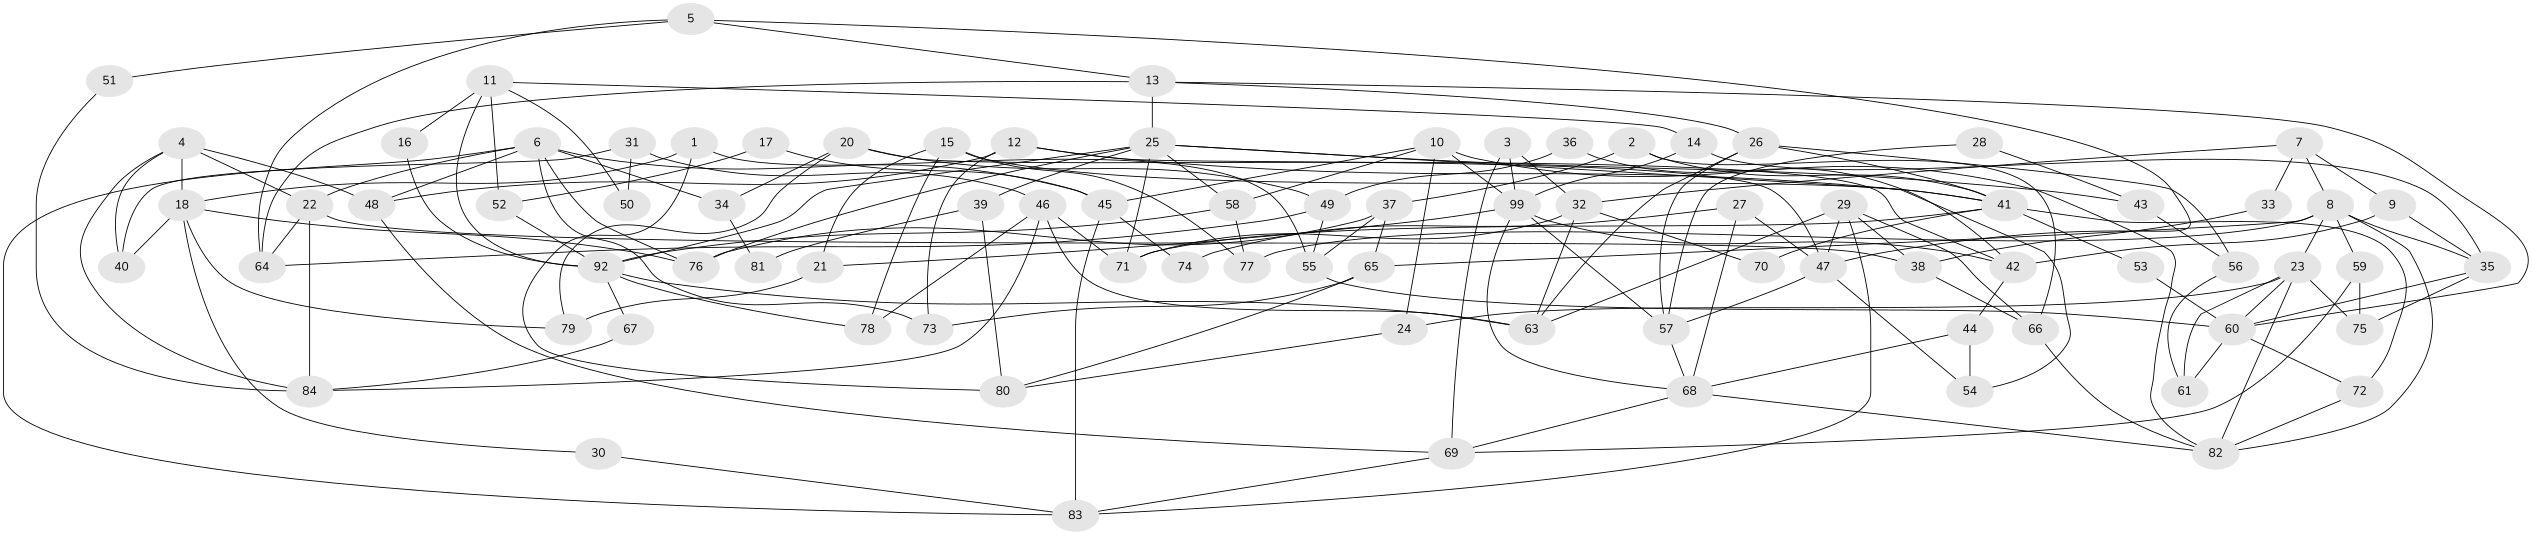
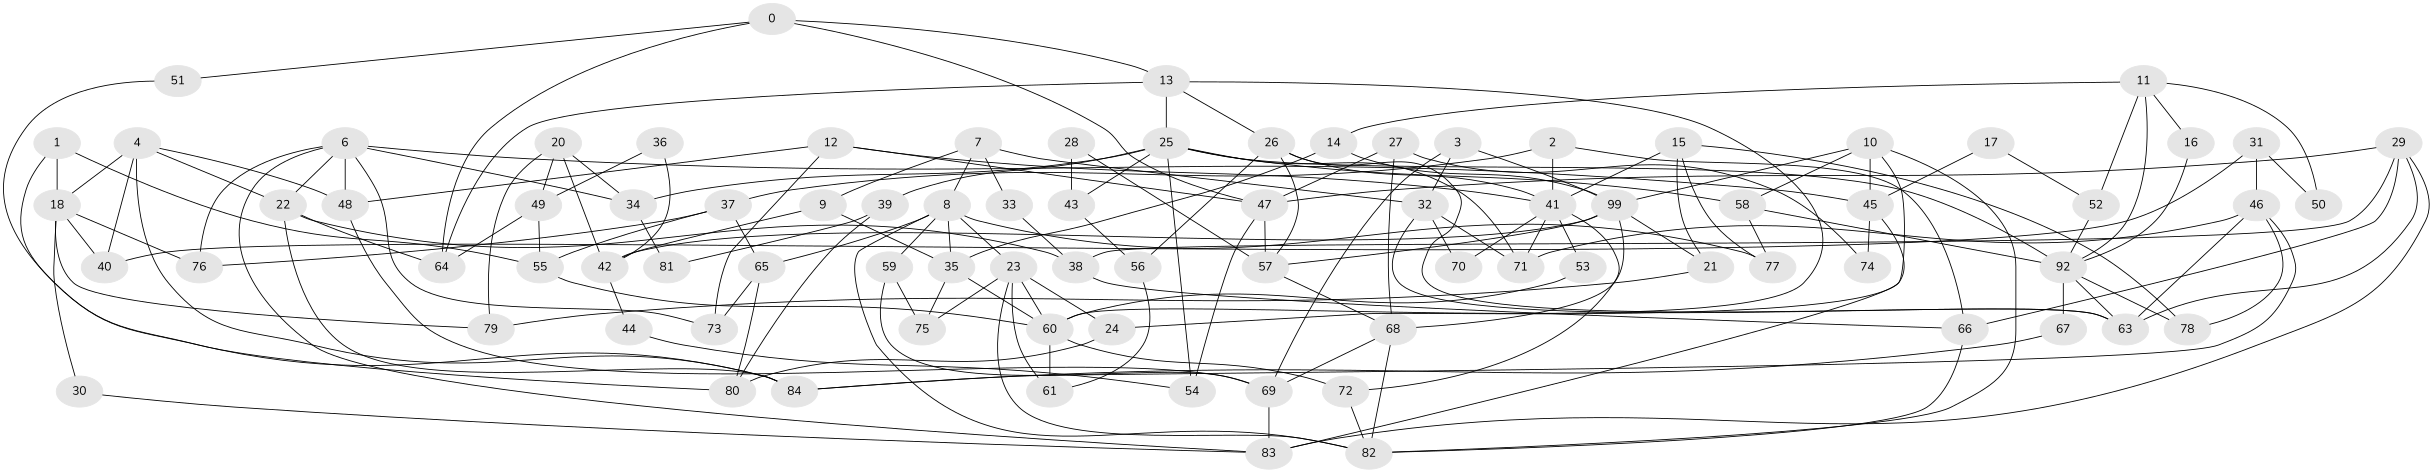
node "5": label "5" -> "0"
edge "25" -- "76": now "25" -- "34"
edge "44" -- "68": removed
